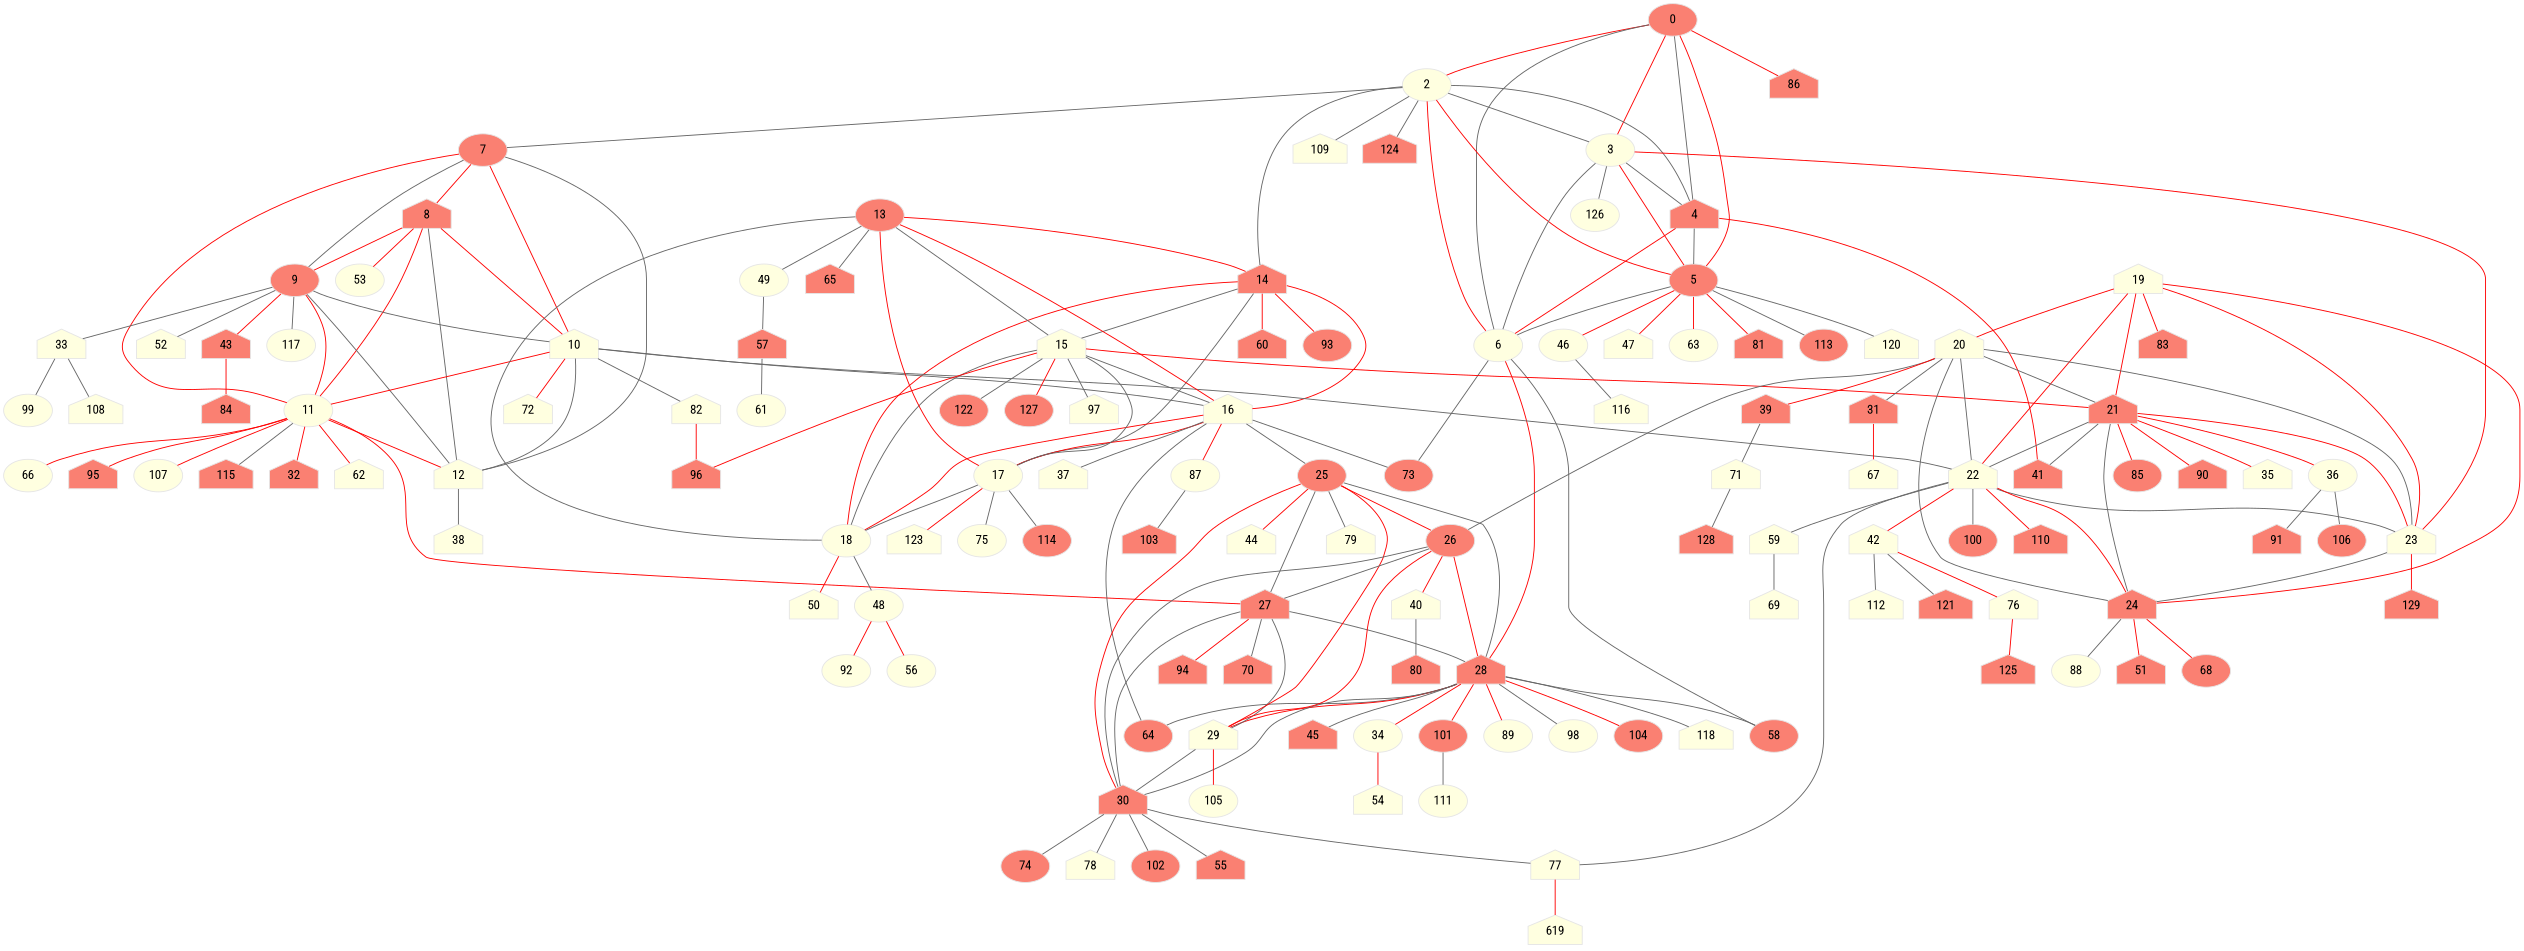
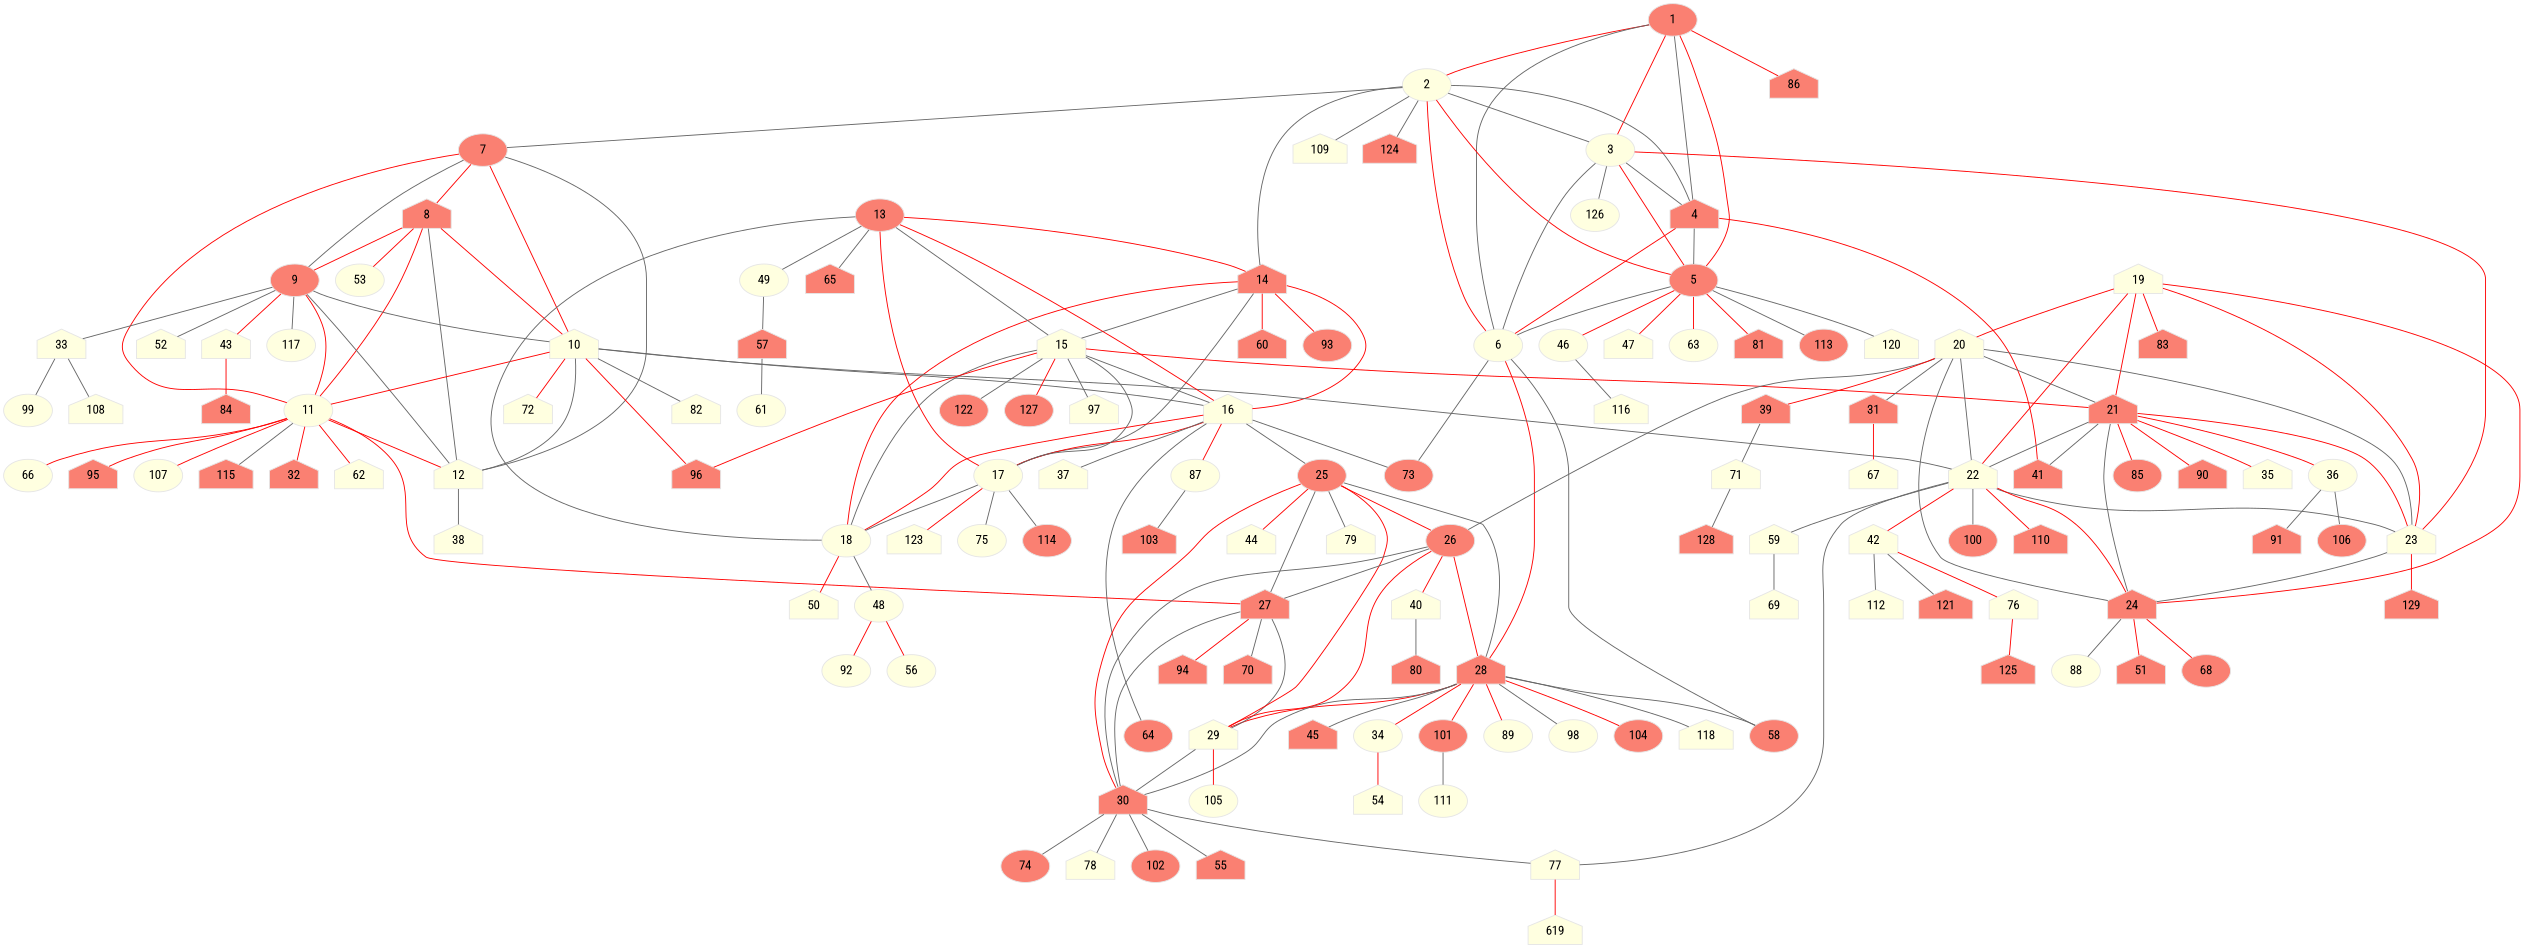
node "0": label "0" -> "1"
node "43": fillcolor salmon -> lightyellow
edge "82" -- "96": now "10" -- "96"
edge "27" -- "28": removed
edge "28" -- "64": removed
